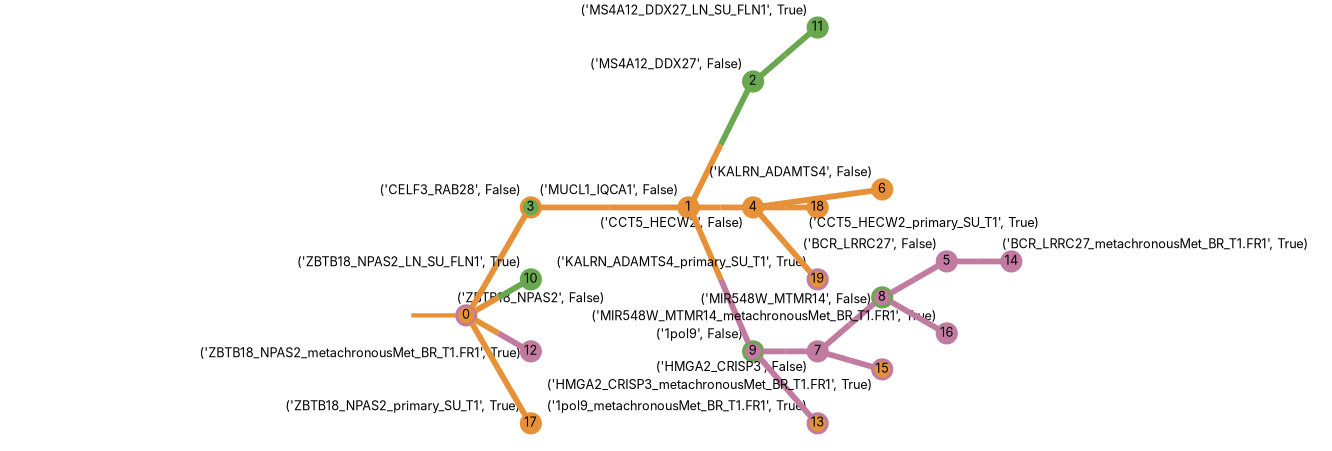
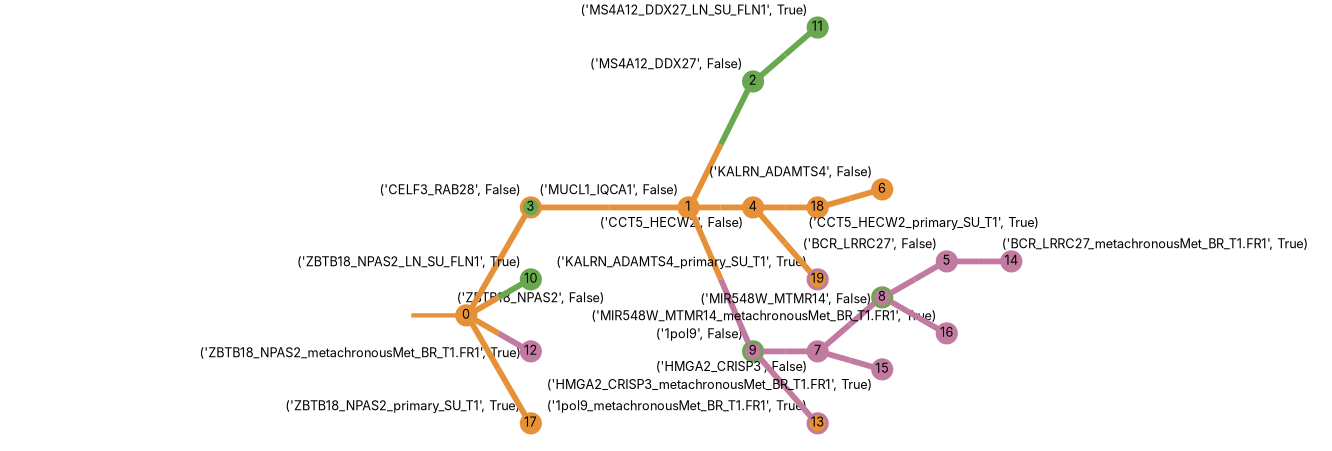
edge "4 ('CCT5_HECW2', False)" -> "6 ('KALRN_ADAMTS4', False)": now "18 ('CCT5_HECW2_primary_SU_T1', True)" -> "6 ('KALRN_ADAMTS4', False)"
node "0 ('ZBTB18_NPAS2', False)": color #c27ba0ff -> #e69138ff
node "15 ('HMGA2_CRISP3_metachronousMet_BR_T1.FR1', True)": fillcolor #e69138ff -> #c27ba0ff
